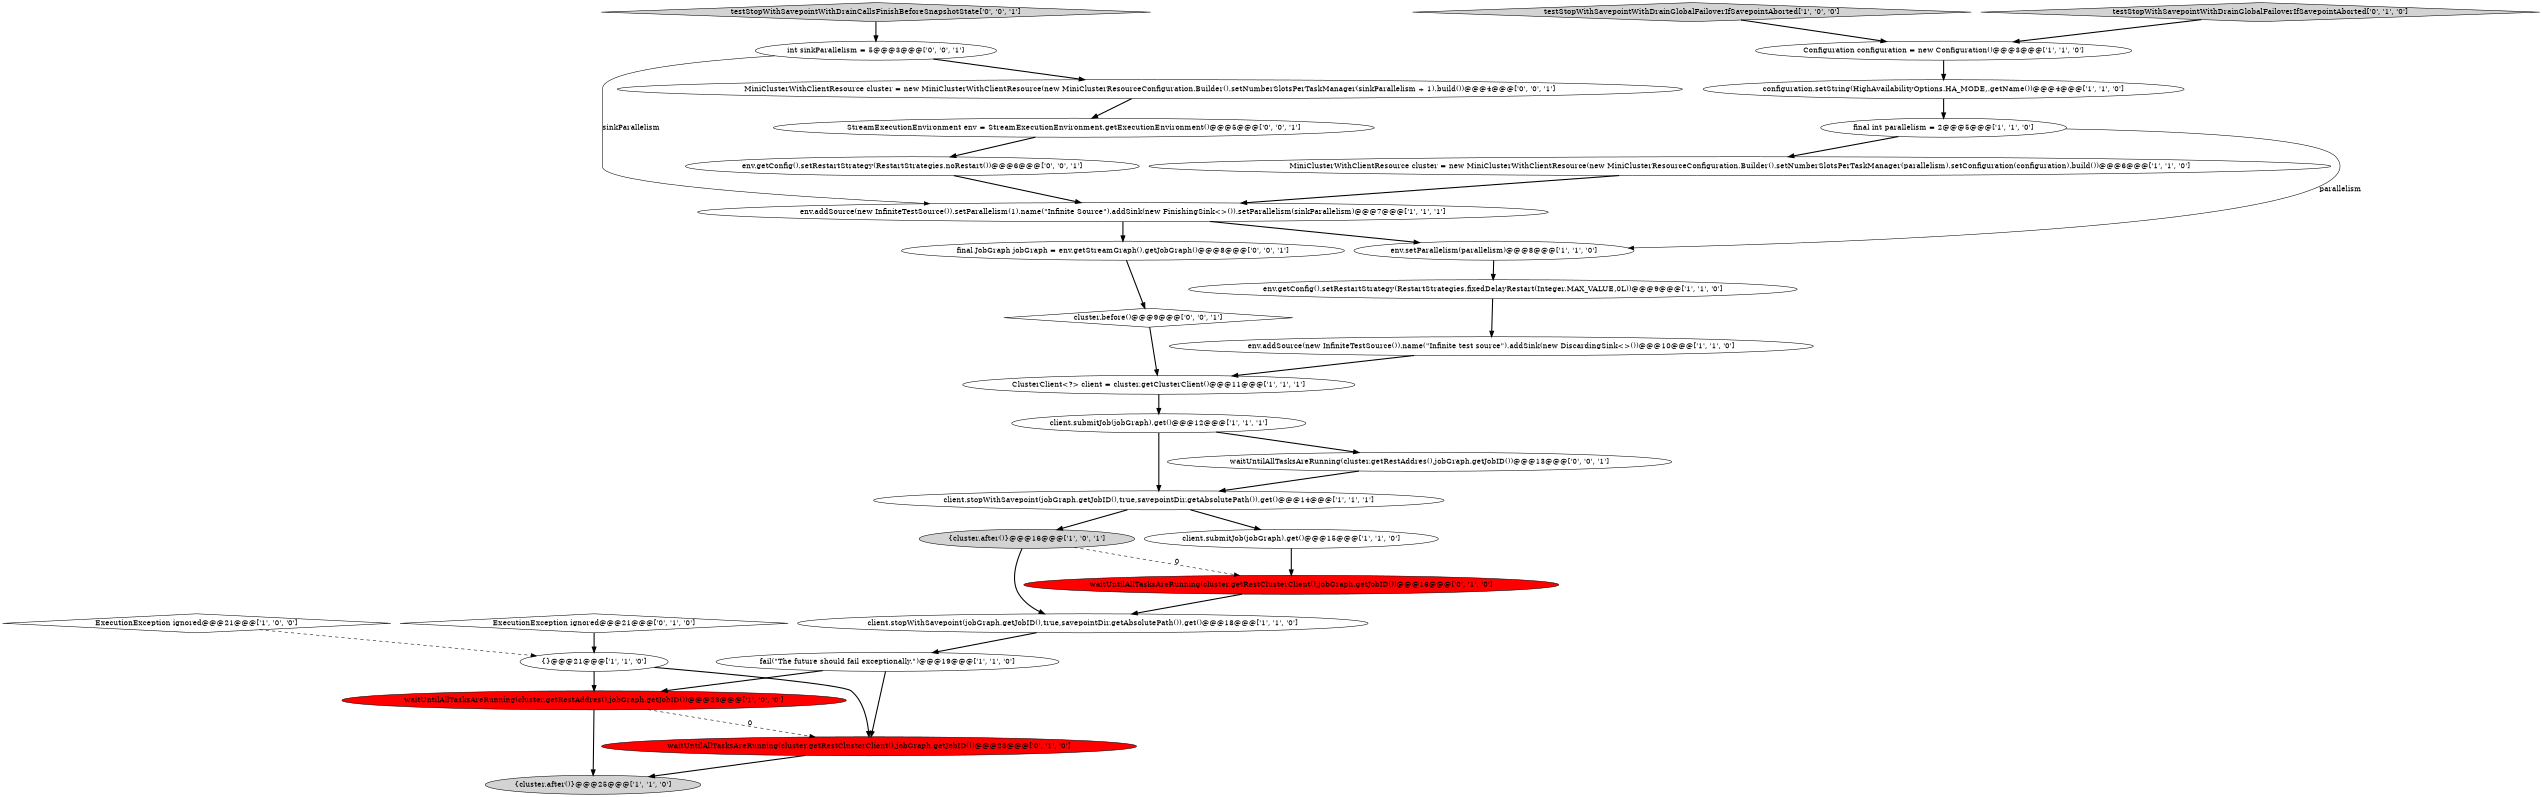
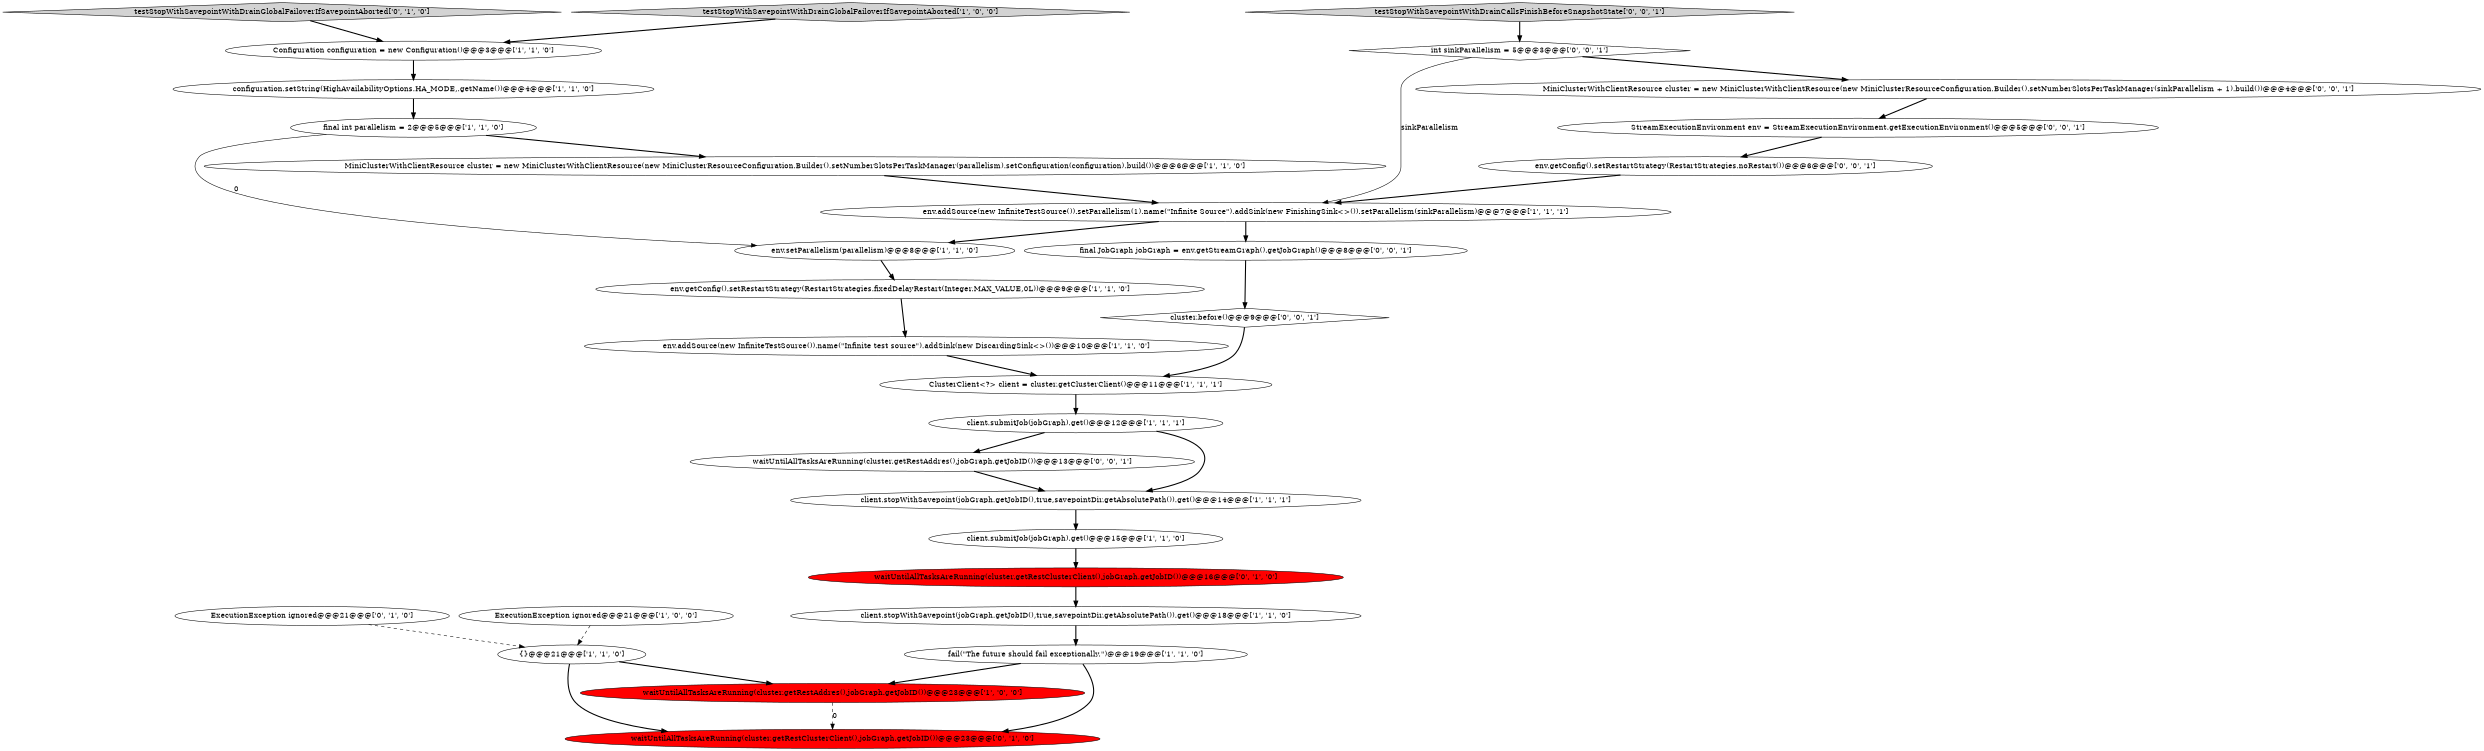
node "int sinkParallelism = 5@@@3@@@['0', '0', '1']": shape ellipse -> diamond
edge "final int parallelism = 2@@@5@@@['1', '1', '0']" -> "env.setParallelism(parallelism)@@@8@@@['1', '1', '0']": label "parallelism" -> "0"
node "{cluster.after()}@@@16@@@['1', '0', '1']": removed
node "ExecutionException ignored@@@21@@@['1', '0', '0']": shape diamond -> ellipse
node "ExecutionException ignored@@@21@@@['0', '1', '0']": shape diamond -> ellipse
edge "ExecutionException ignored@@@21@@@['0', '1', '0']" -> "{}@@@21@@@['1', '1', '0']": style bold -> dashed
node "{cluster.after()}@@@25@@@['1', '1', '0']": removed
